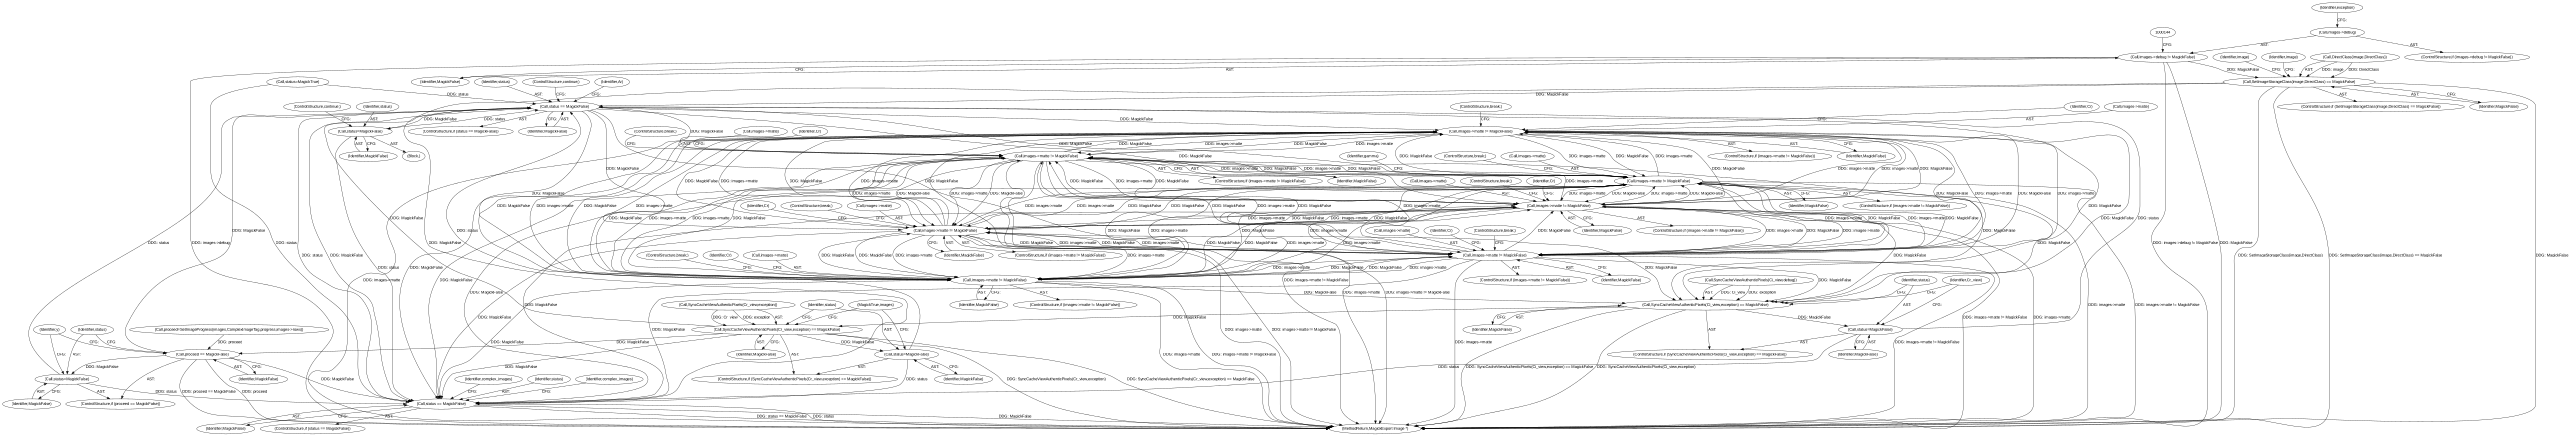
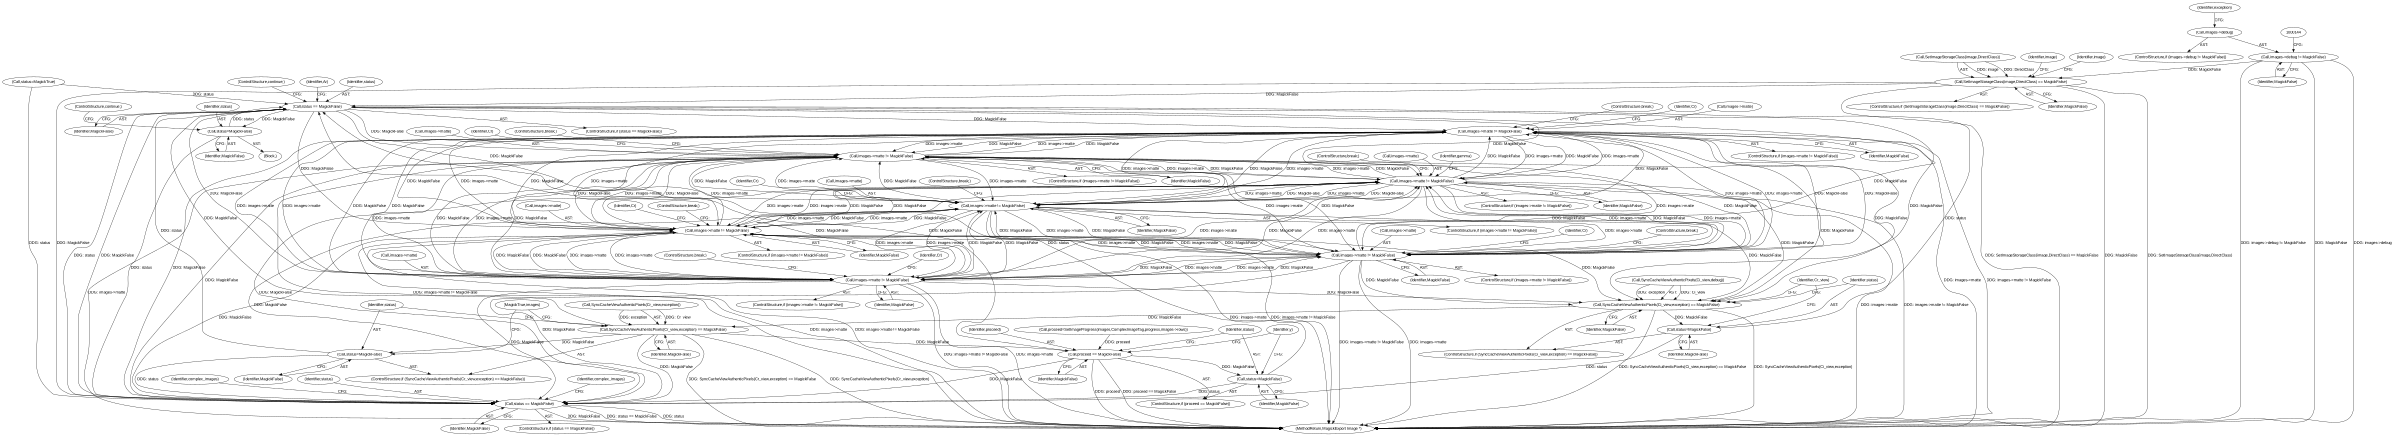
node "(Call,DirectClass(image,DirectClass))": label "(Call,DirectClass(image,DirectClass))" -> "(Call,SetImageStorageClass(image,DirectClass))"
node "(Identifier,proceed)": added
